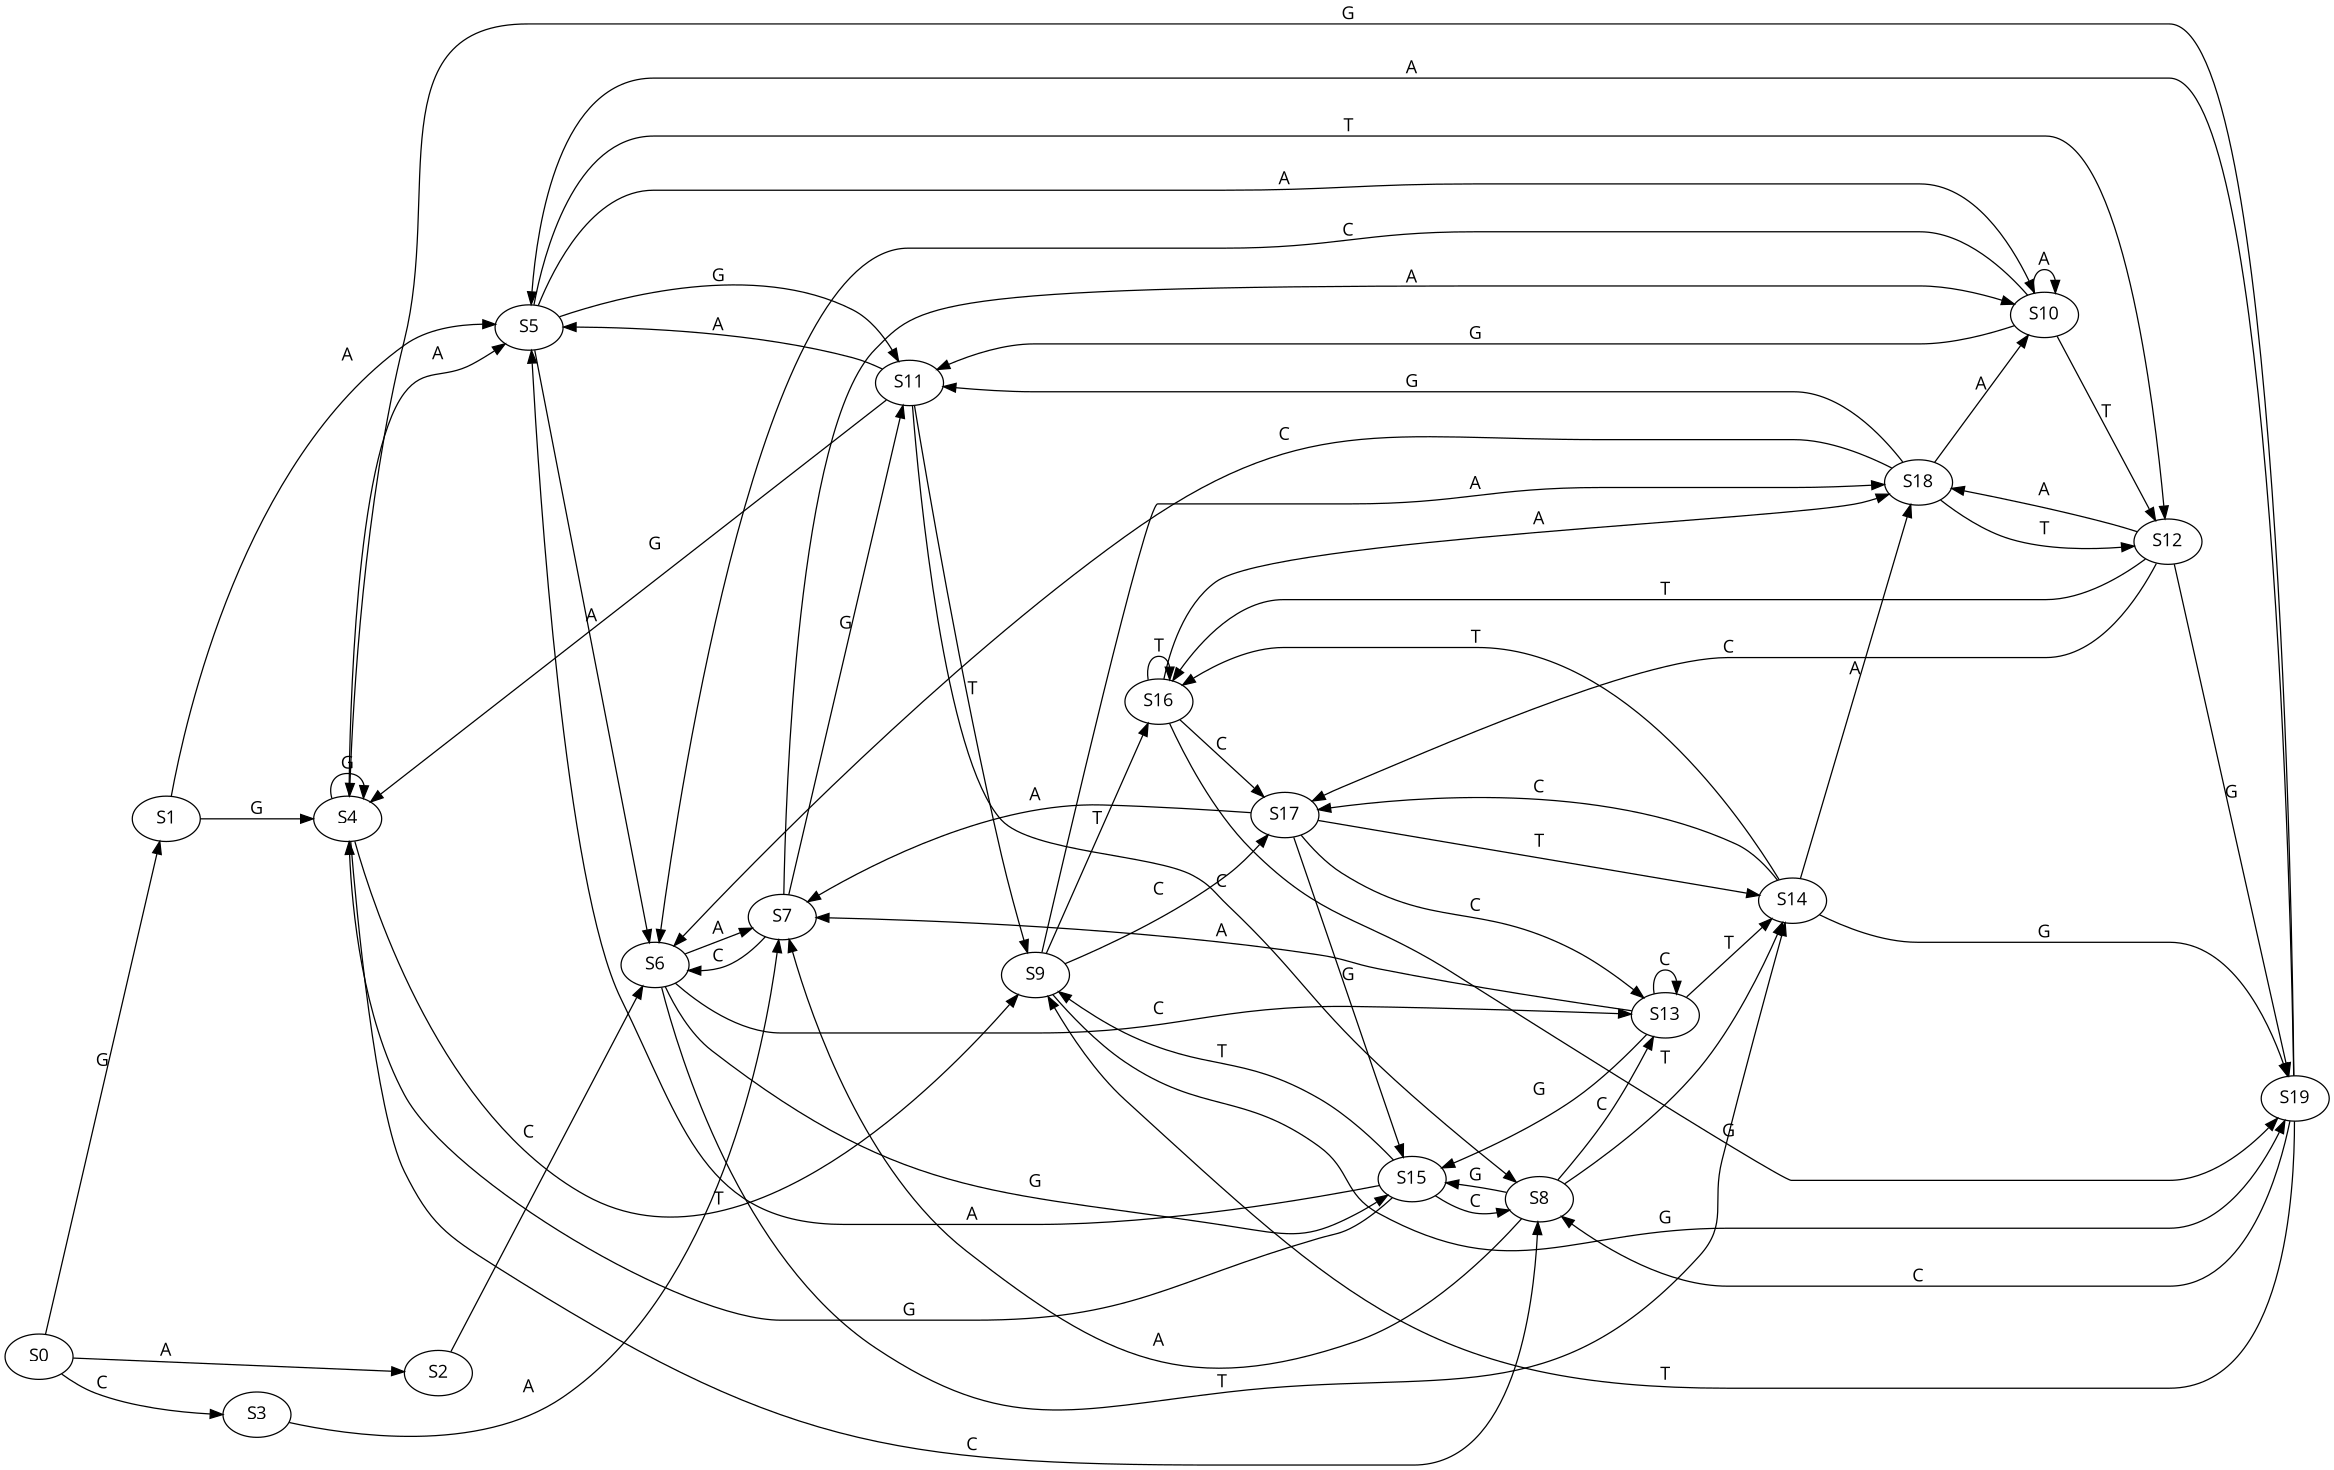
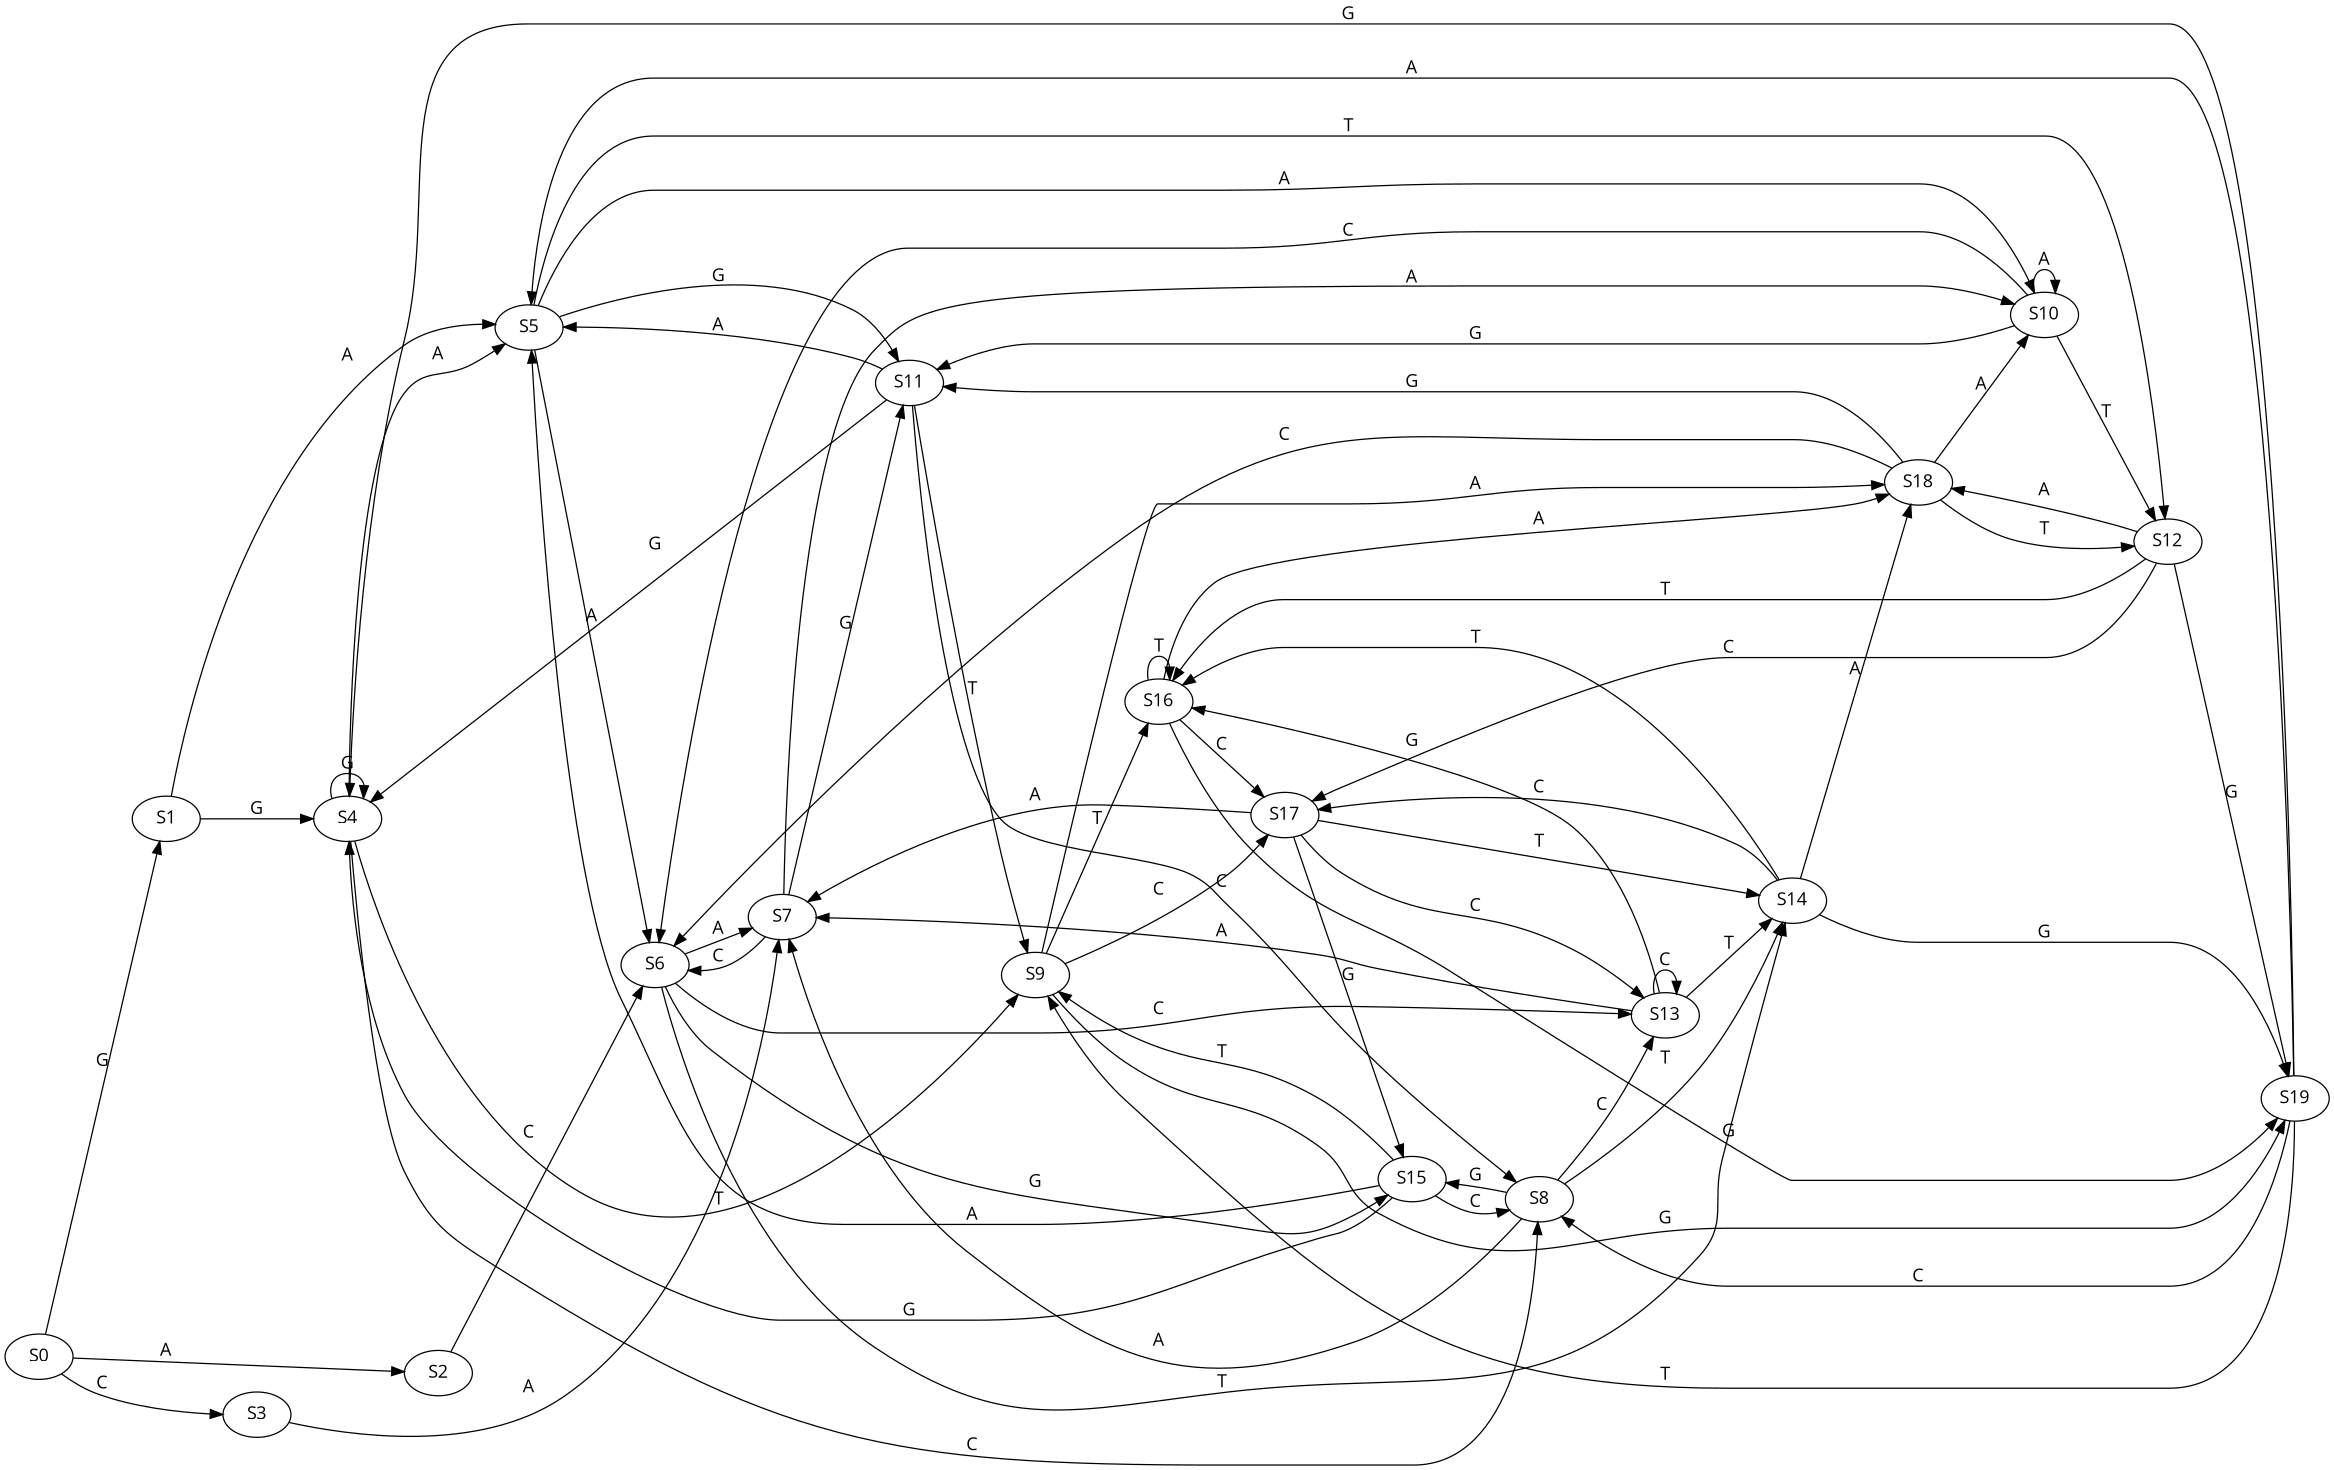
edge "S13" -> "S15": now "S13" -> "S16"
